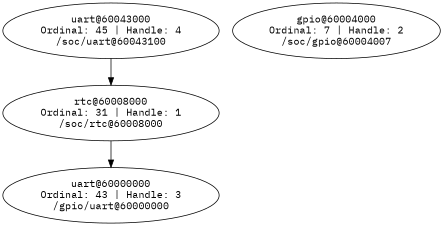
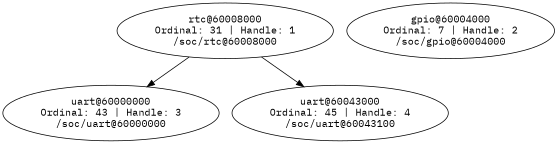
node "gpio@60004000 Ordinal: 7 | Handle: 2 /soc/gpio@60004007": label "gpio@60004000 Ordinal: 7 | Handle: 2 /soc/gpio@60004007" -> "gpio@60004000 Ordinal: 7 | Handle: 2 /soc/gpio@60004000"
edge "uart@60043000 Ordinal: 45 | Handle: 4 /soc/uart@60043100" -> "rtc@60008000 Ordinal: 31 | Handle: 1 /soc/rtc@60008000": reversed
node "uart@60000000 Ordinal: 43 | Handle: 3 /gpio/uart@60000000": label "uart@60000000 Ordinal: 43 | Handle: 3 /gpio/uart@60000000" -> "uart@60000000 Ordinal: 43 | Handle: 3 /soc/uart@60000000"
